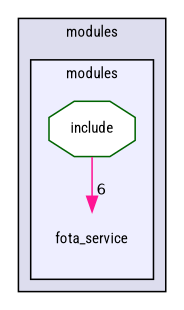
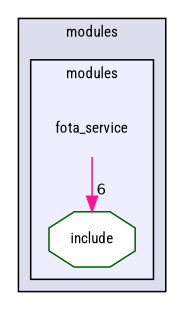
edge "include" -> "fota_service": reversed
